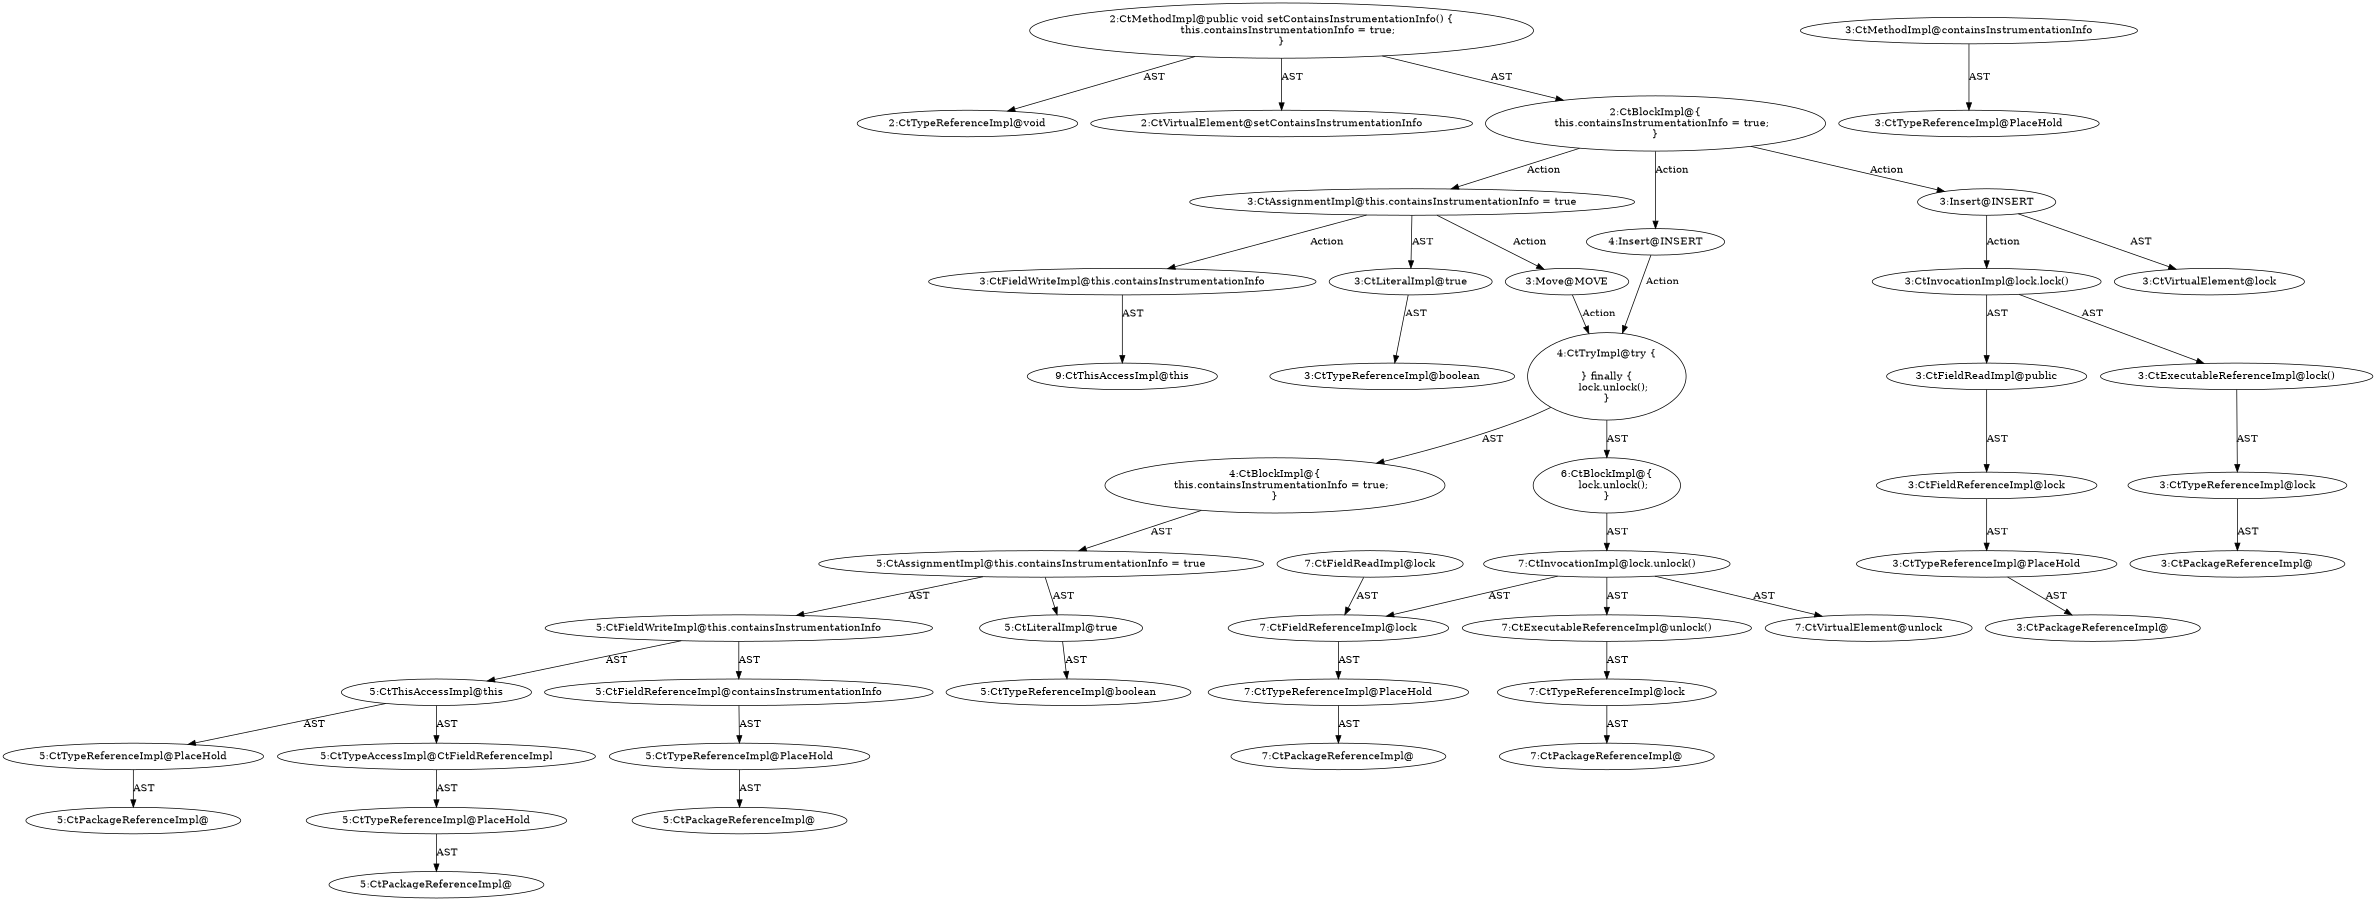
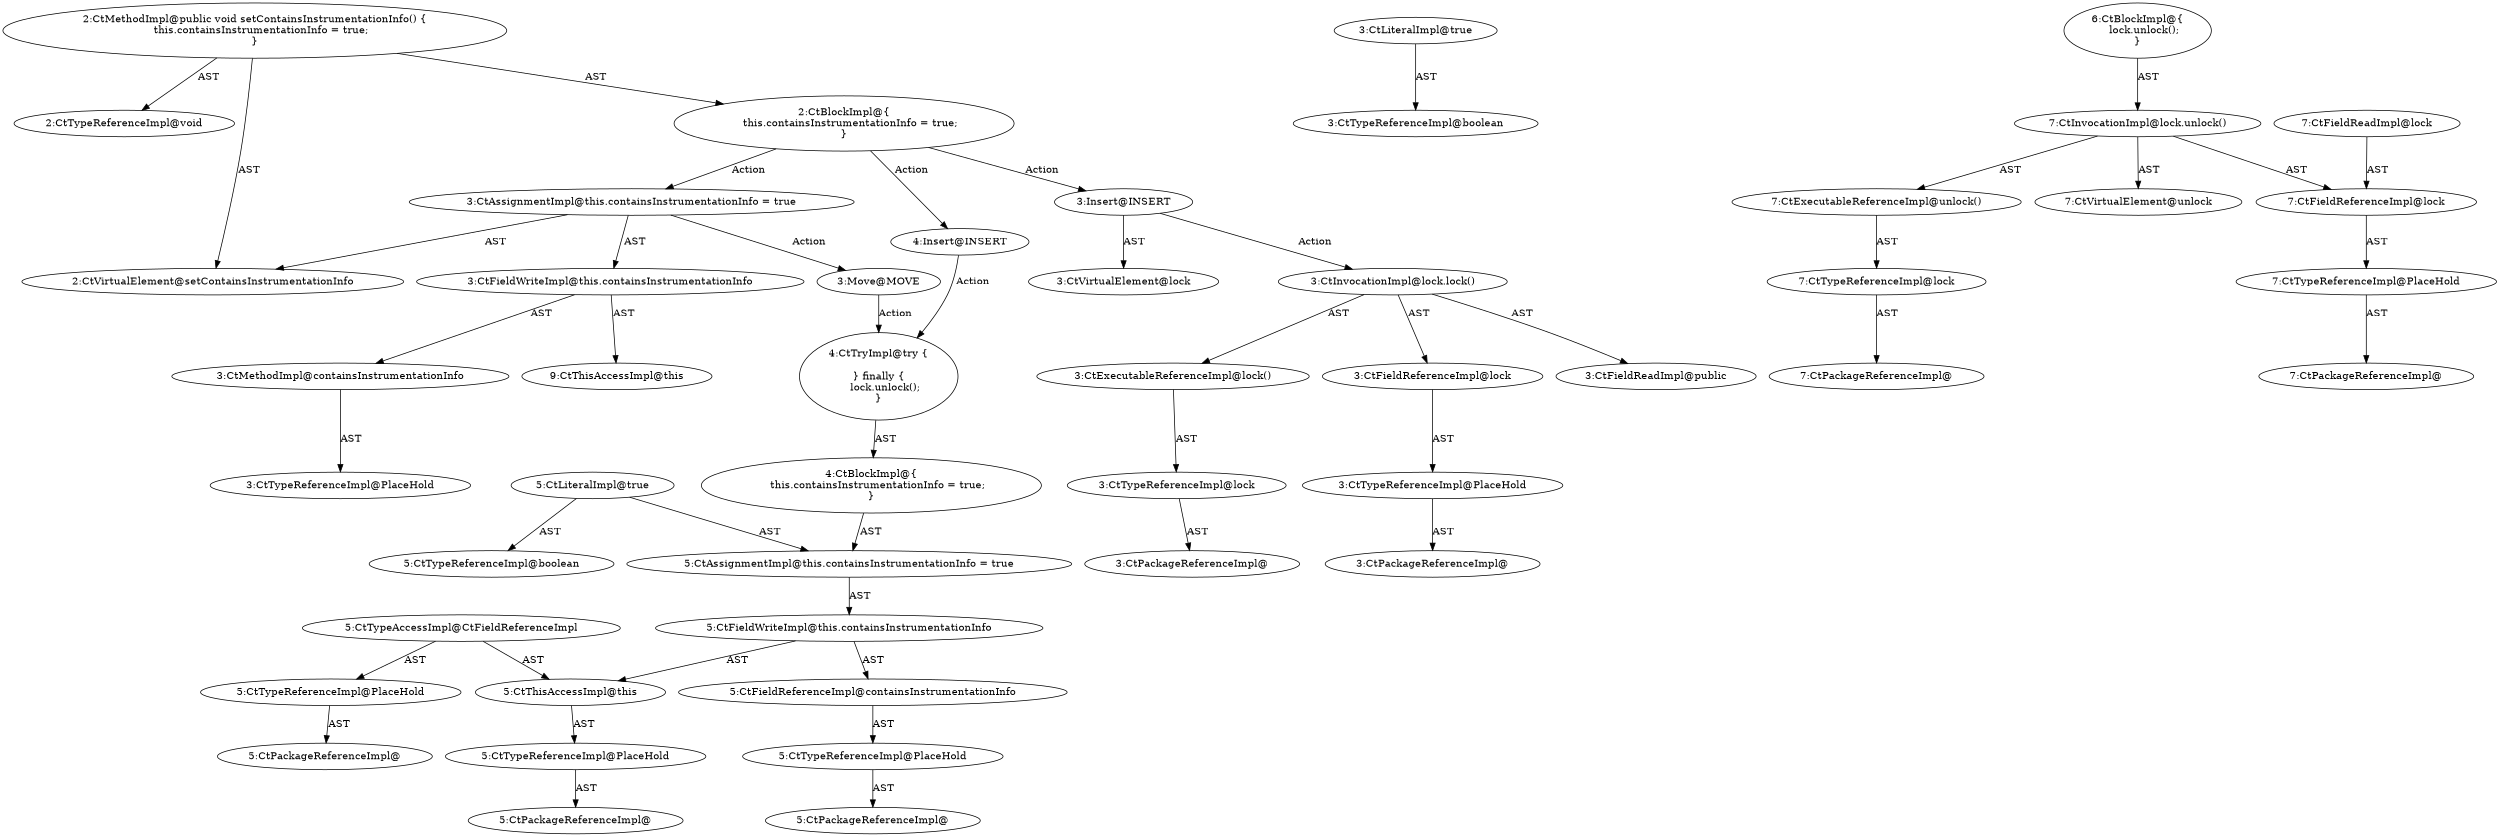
edge "3:CtAssignmentImpl@this.containsInstrumentationInfo = true" -> "3:CtLiteralImpl@true": now "3:CtAssignmentImpl@this.containsInstrumentationInfo = true" -> "2:CtVirtualElement@setContainsInstrumentationInfo"
edge "3:CtAssignmentImpl@this.containsInstrumentationInfo = true" -> "3:CtFieldWriteImpl@this.containsInstrumentationInfo": label "Action" -> "AST"
edge "3:CtFieldWriteImpl@this.containsInstrumentationInfo" -> "3:CtMethodImpl@containsInstrumentationInfo": added, label "AST"
edge "3:CtFieldReadImpl@public" -> "3:CtFieldReferenceImpl@lock": now "3:CtInvocationImpl@lock.lock()" -> "3:CtFieldReferenceImpl@lock"
edge "4:CtTryImpl@try { } finally { lock.unlock(); }" -> "6:CtBlockImpl@{ lock.unlock(); }": removed, label "AST"
edge "5:CtAssignmentImpl@this.containsInstrumentationInfo = true" -> "5:CtLiteralImpl@true": reversed
edge "5:CtThisAccessImpl@this" -> "5:CtTypeAccessImpl@CtFieldReferenceImpl": reversed
